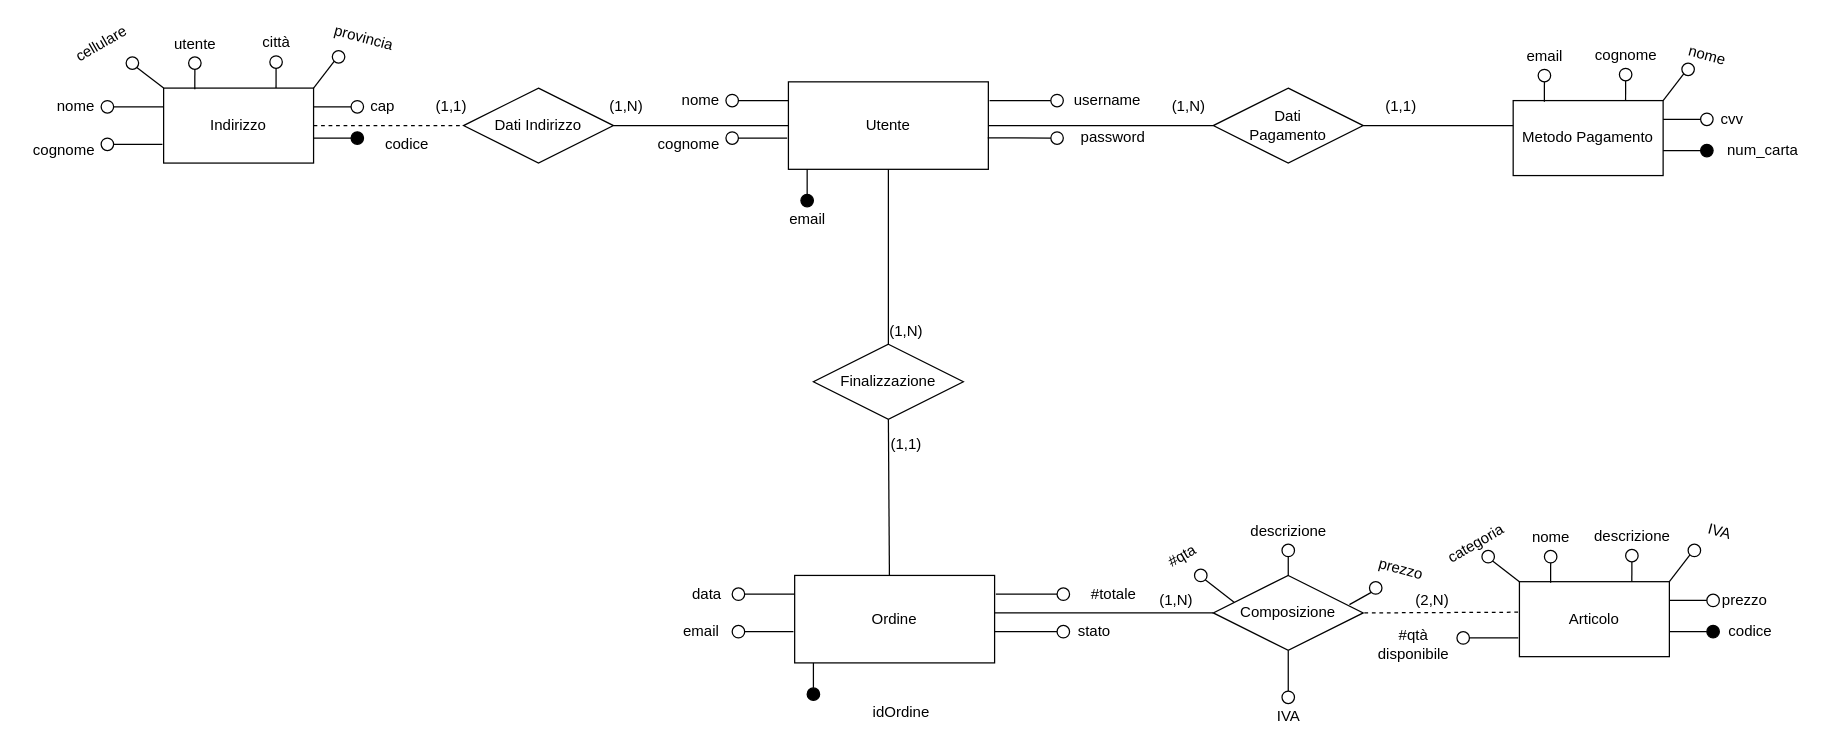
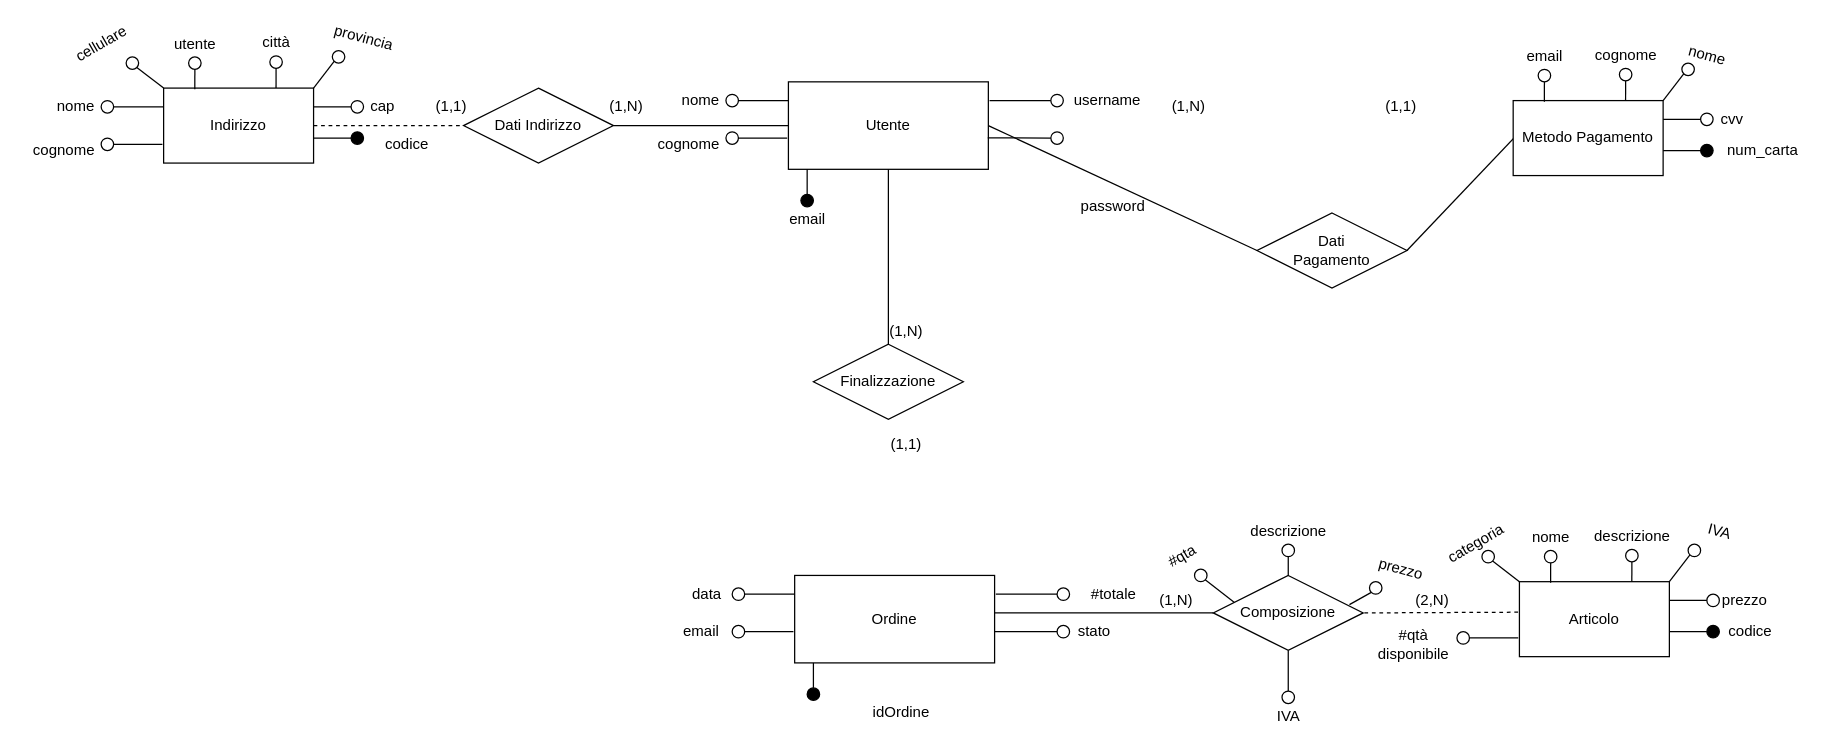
node "Dati Pagamento": moved (1288, 126) -> (1332, 251)
node "password": moved (1113, 138) -> (1113, 207)
edge "Finalizzazione" -- "Ordine": removed
